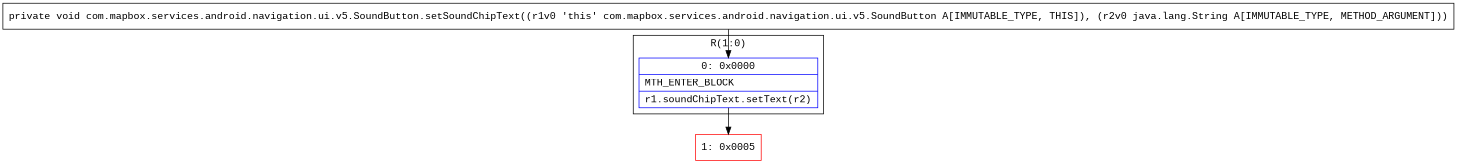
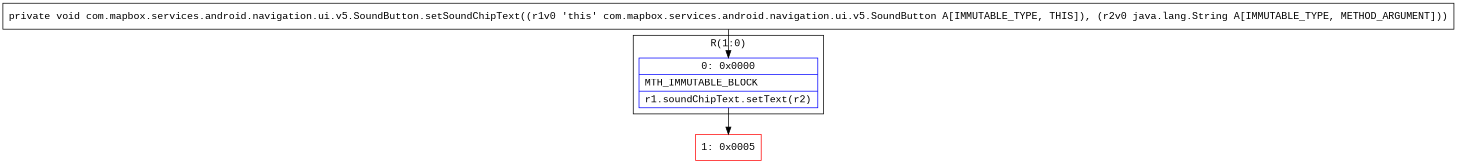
node "0: 0x0000": text "MTH_ENTER_BLOCK" -> "MTH_IMMUTABLE_BLOCK"
